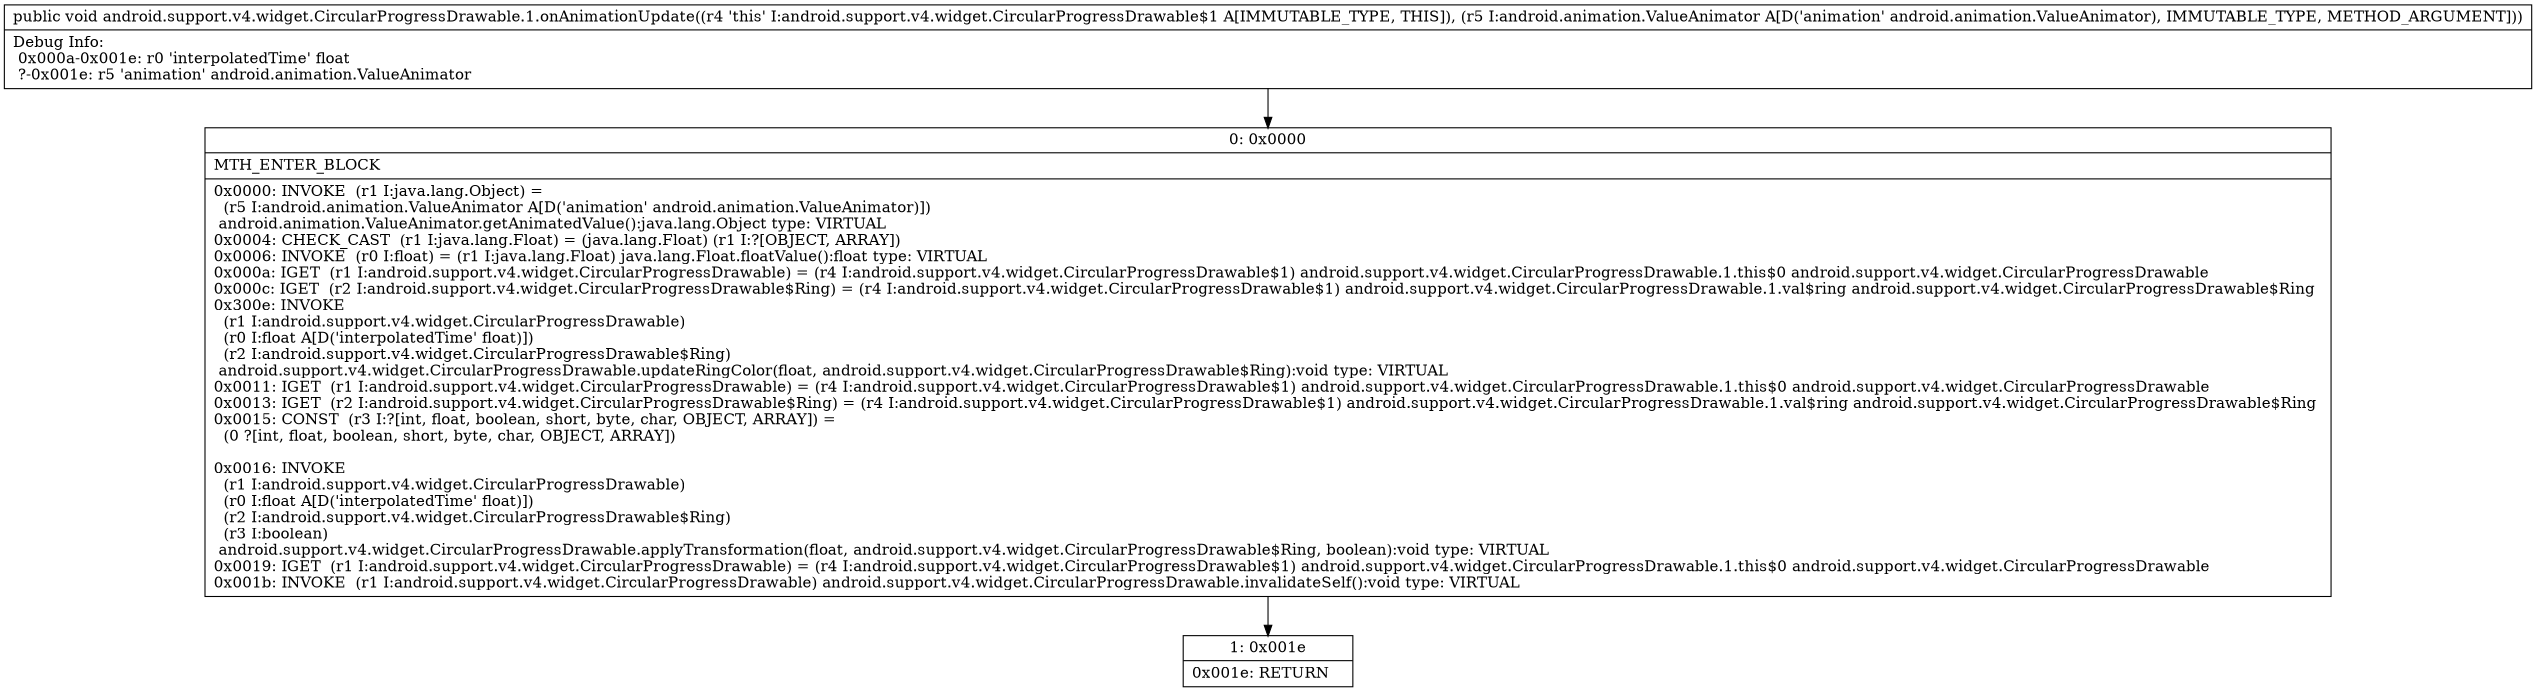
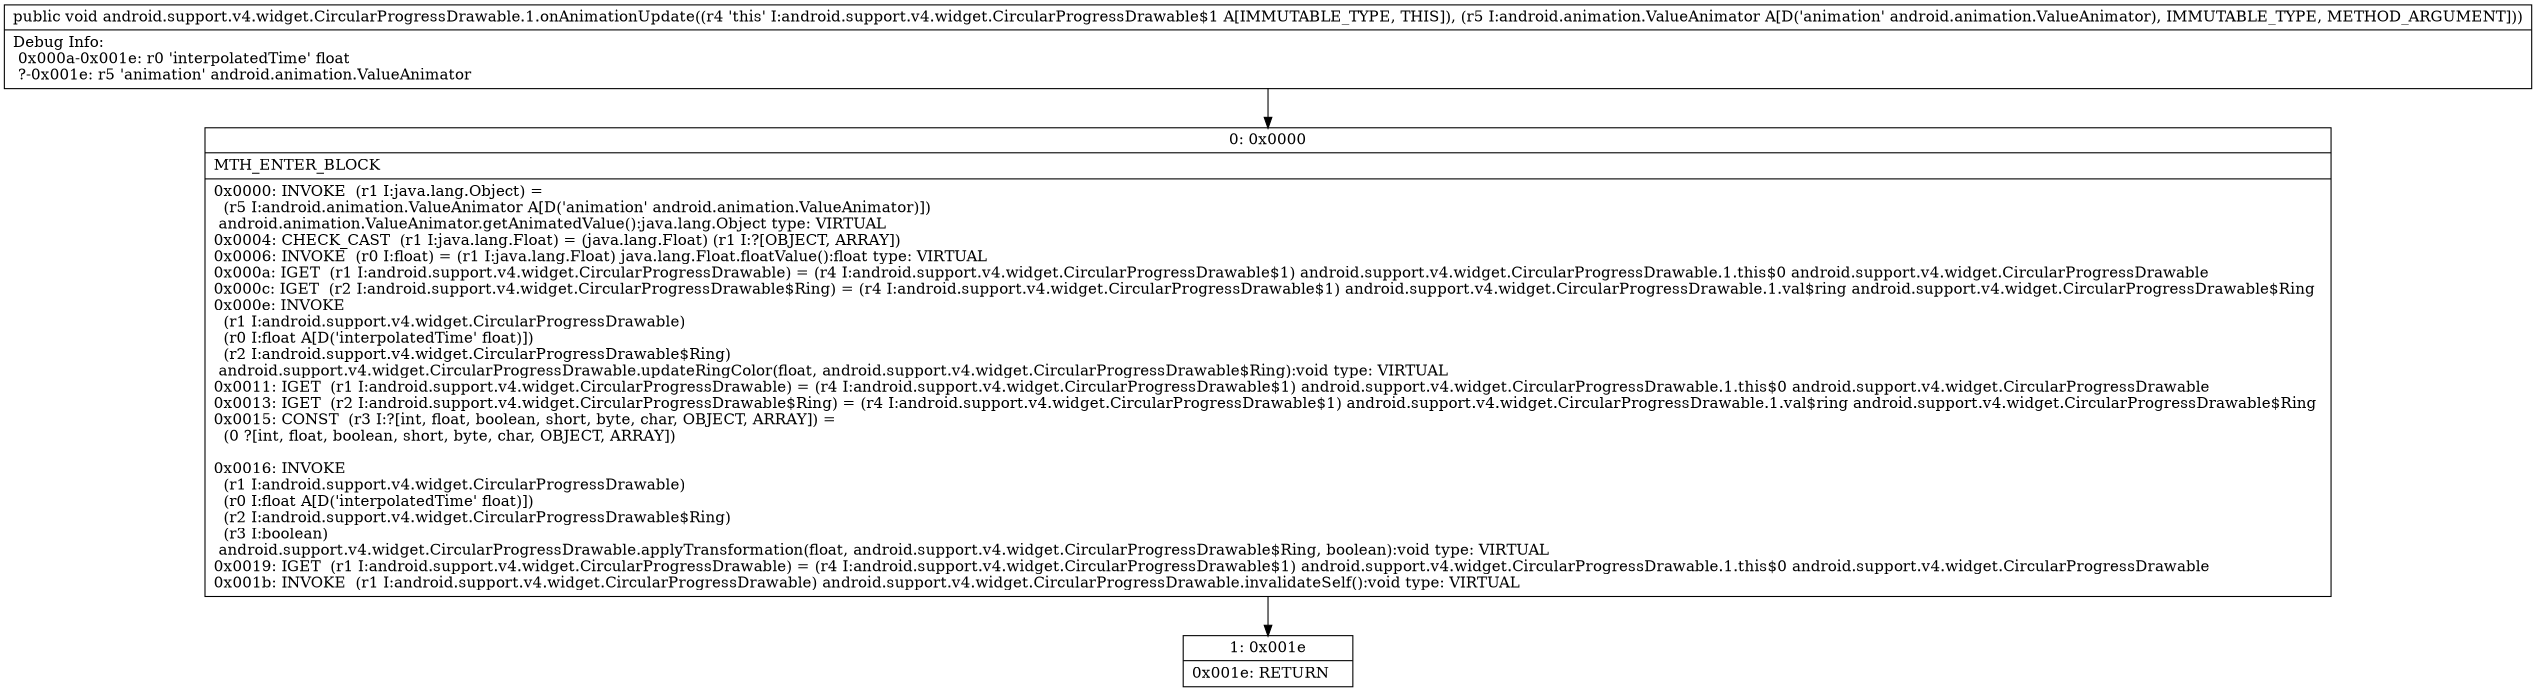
node "0: 0x0000": text "0x300e: INVOKE" -> "0x000e: INVOKE"
